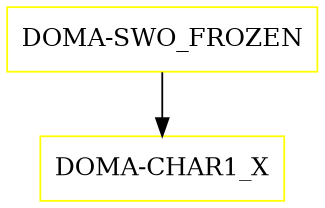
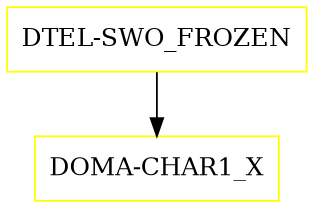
node "DOMA-SWO_FROZEN": label "DOMA-SWO_FROZEN" -> "DTEL-SWO_FROZEN"
